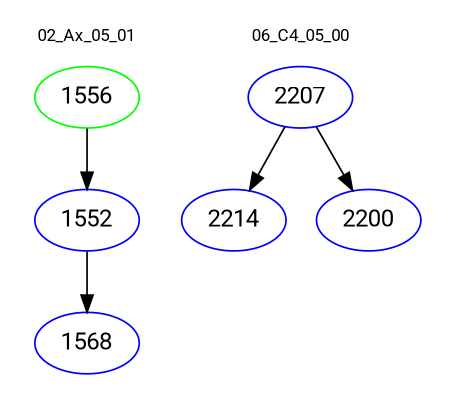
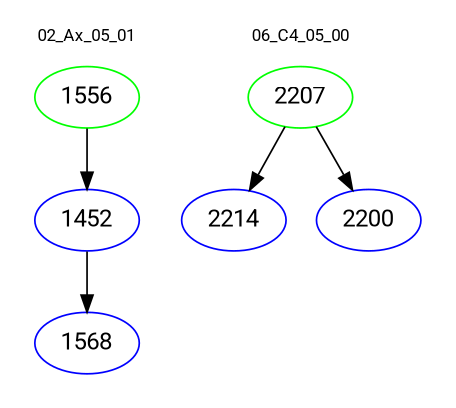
node "2207": color blue -> green
node "1552": label "1552" -> "1452"
